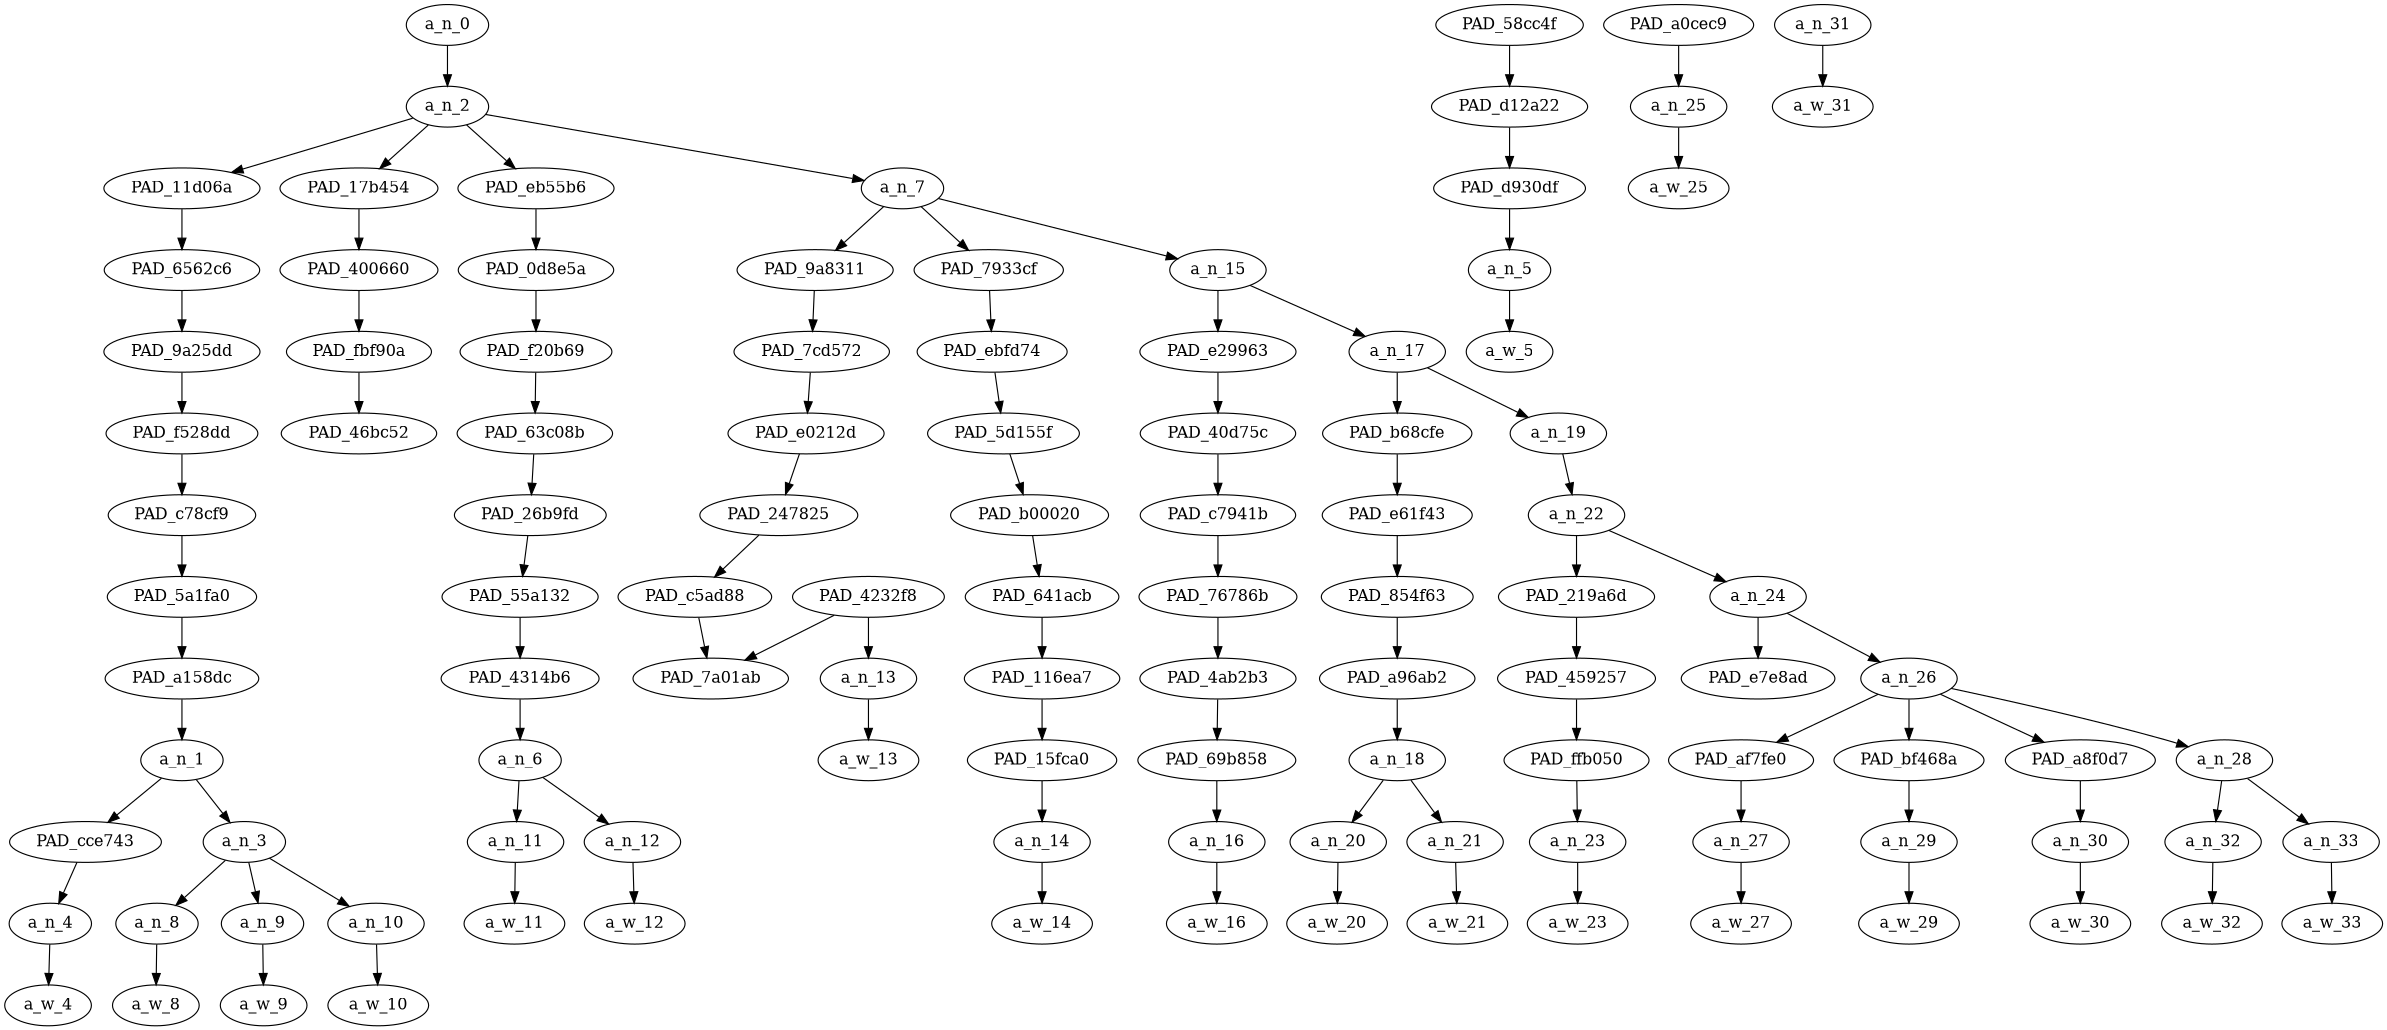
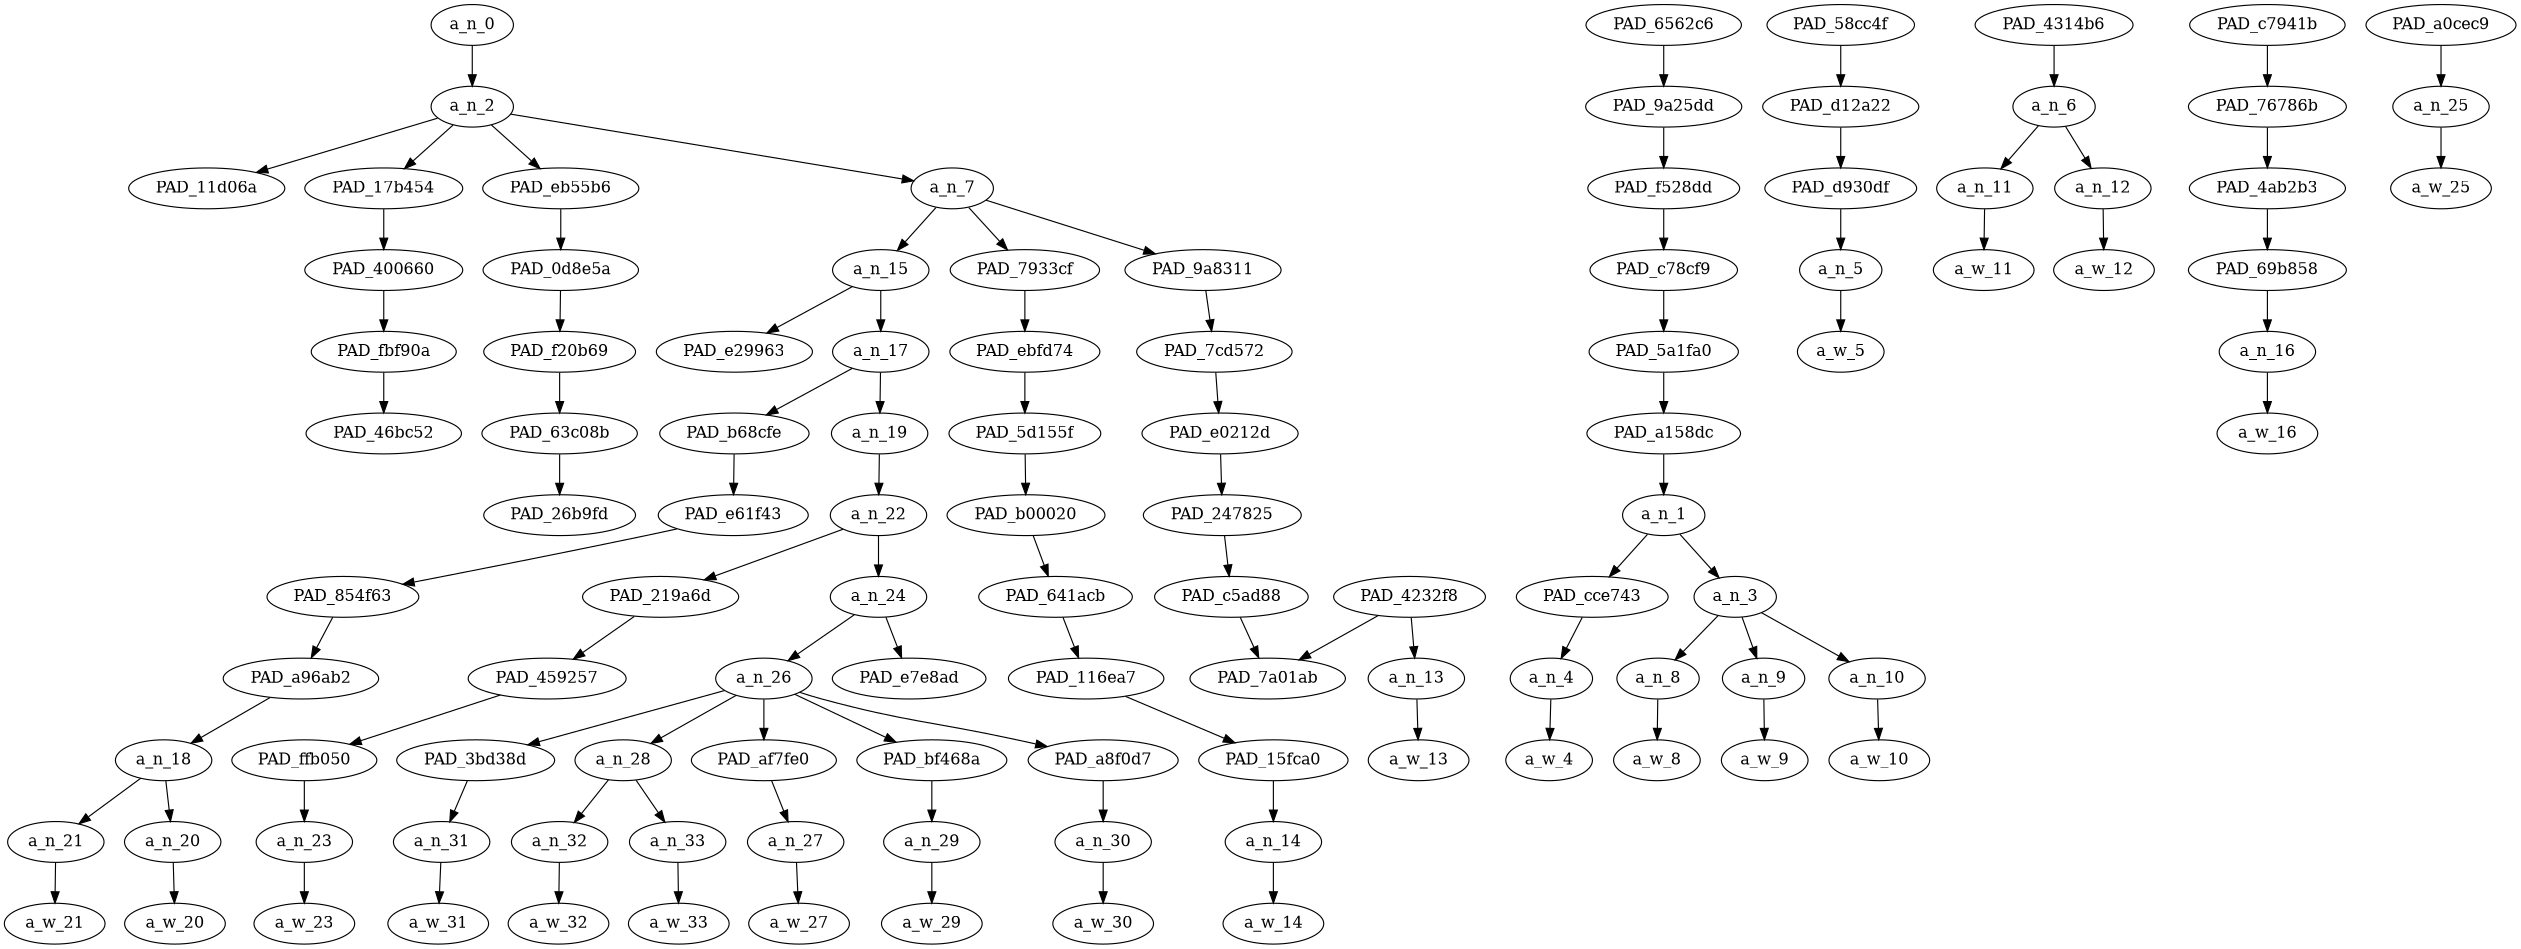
edge "PAD_11d06a" -> "PAD_6562c6": removed
node "PAD_40d75c": removed
node "PAD_55a132": removed
node "PAD_3bd38d": added
